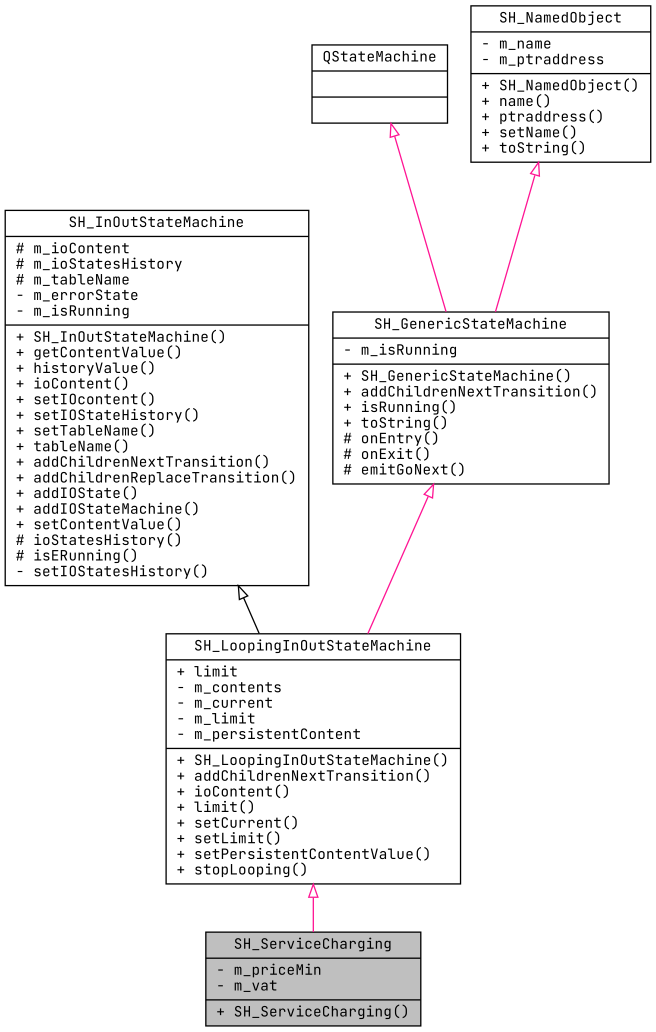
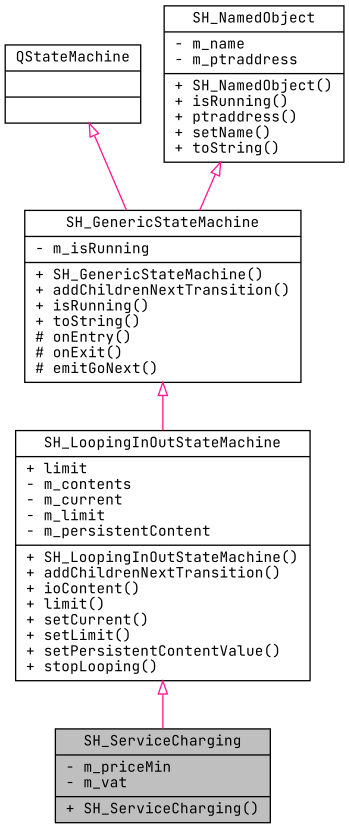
node "SH_NamedObject": text "+ name()" -> "+ isRunning()"
node "SH_InOutStateMachine": removed
